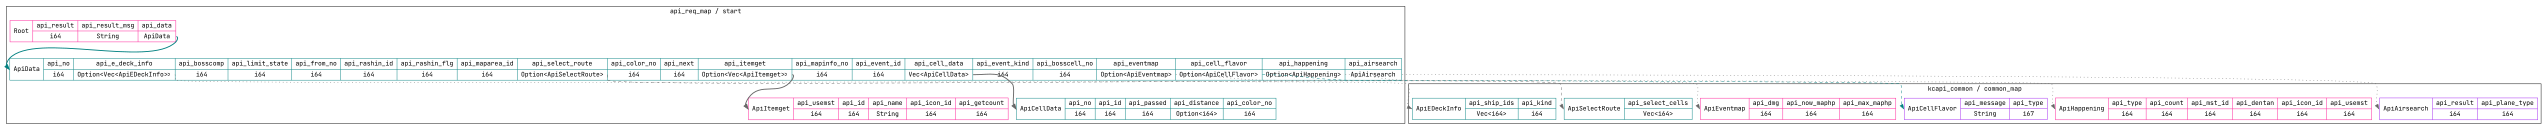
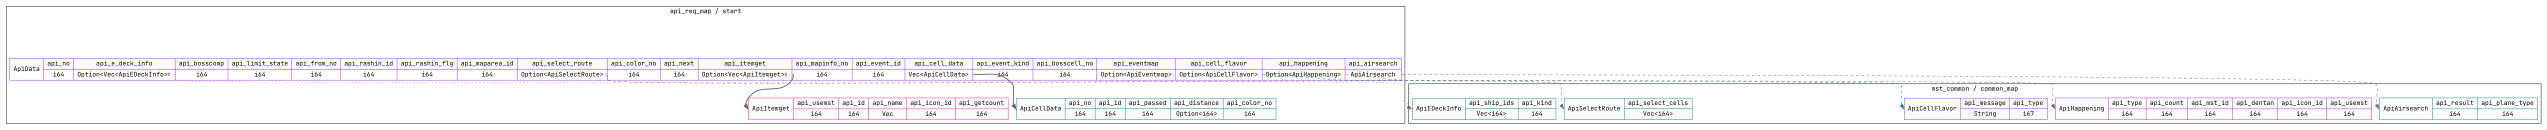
node "Root": removed
node "ApiData": color teal -> purple
edge "ApiData" -> "ApiAirsearch": style dotted -> dashed
edge "ApiData" -> "ApiHappening": style dotted -> dashed
cluster "kcapi_common / common_map": label "kcapi_common / common_map" -> "mst_common / common_map"
node "ApiEventmap": removed
node "ApiHappening": color deeppink -> purple
node "ApiAirsearch": color purple -> teal
node "ApiItemget": text "String" -> "Vec"
